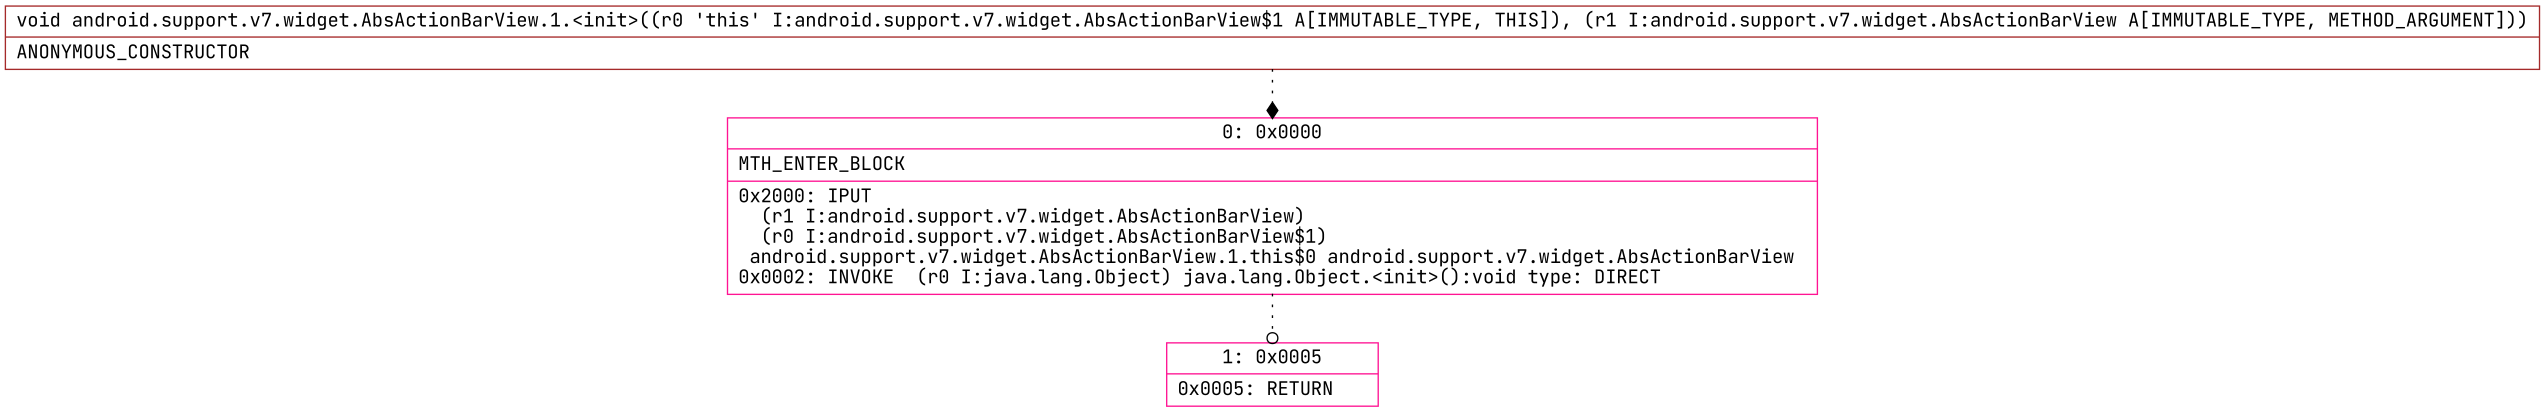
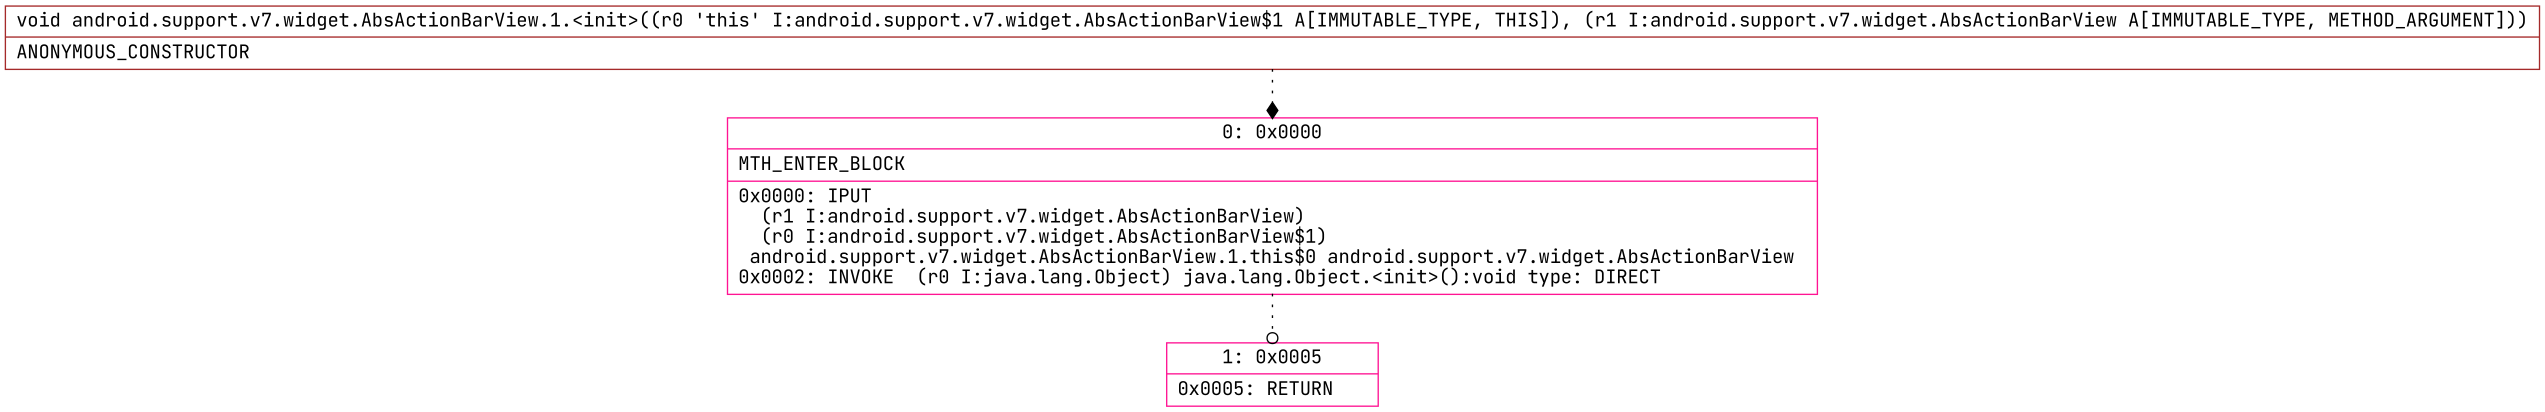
node "0: 0x0000": text "0x2000: IPUT" -> "0x0000: IPUT"
